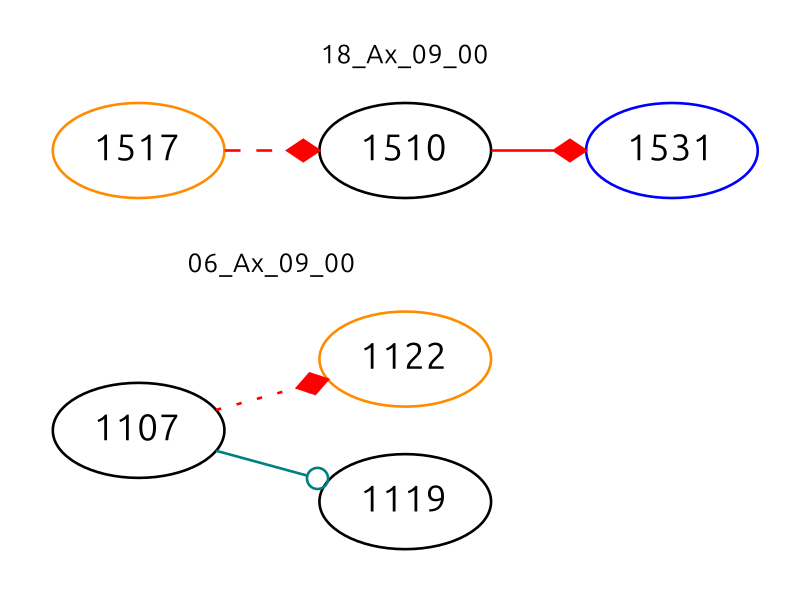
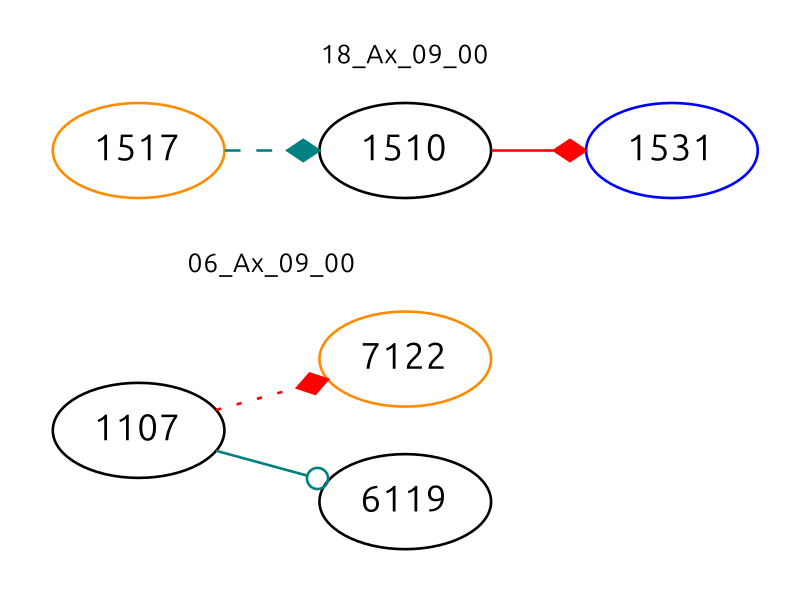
edge "1517" -> "1510": color red -> teal
node "1122": label "1122" -> "7122"
node "1119": label "1119" -> "6119"
